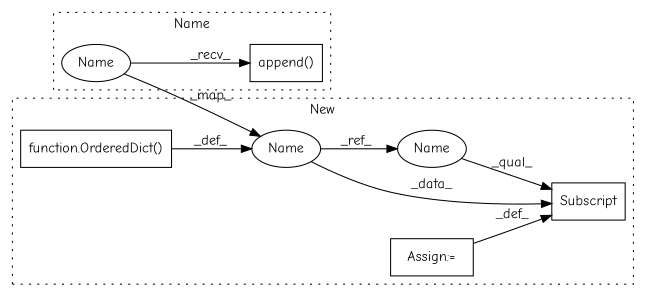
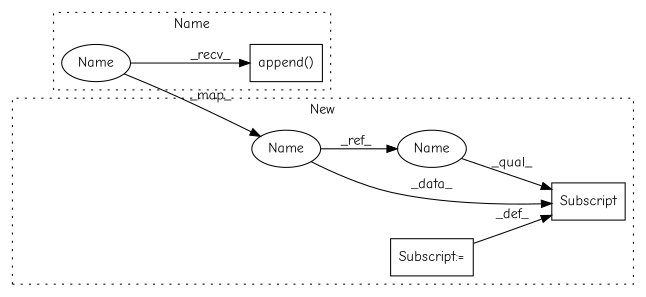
node "function.OrderedDict()": removed
node "Assign:=": label "Assign:=" -> "Subscript:="
